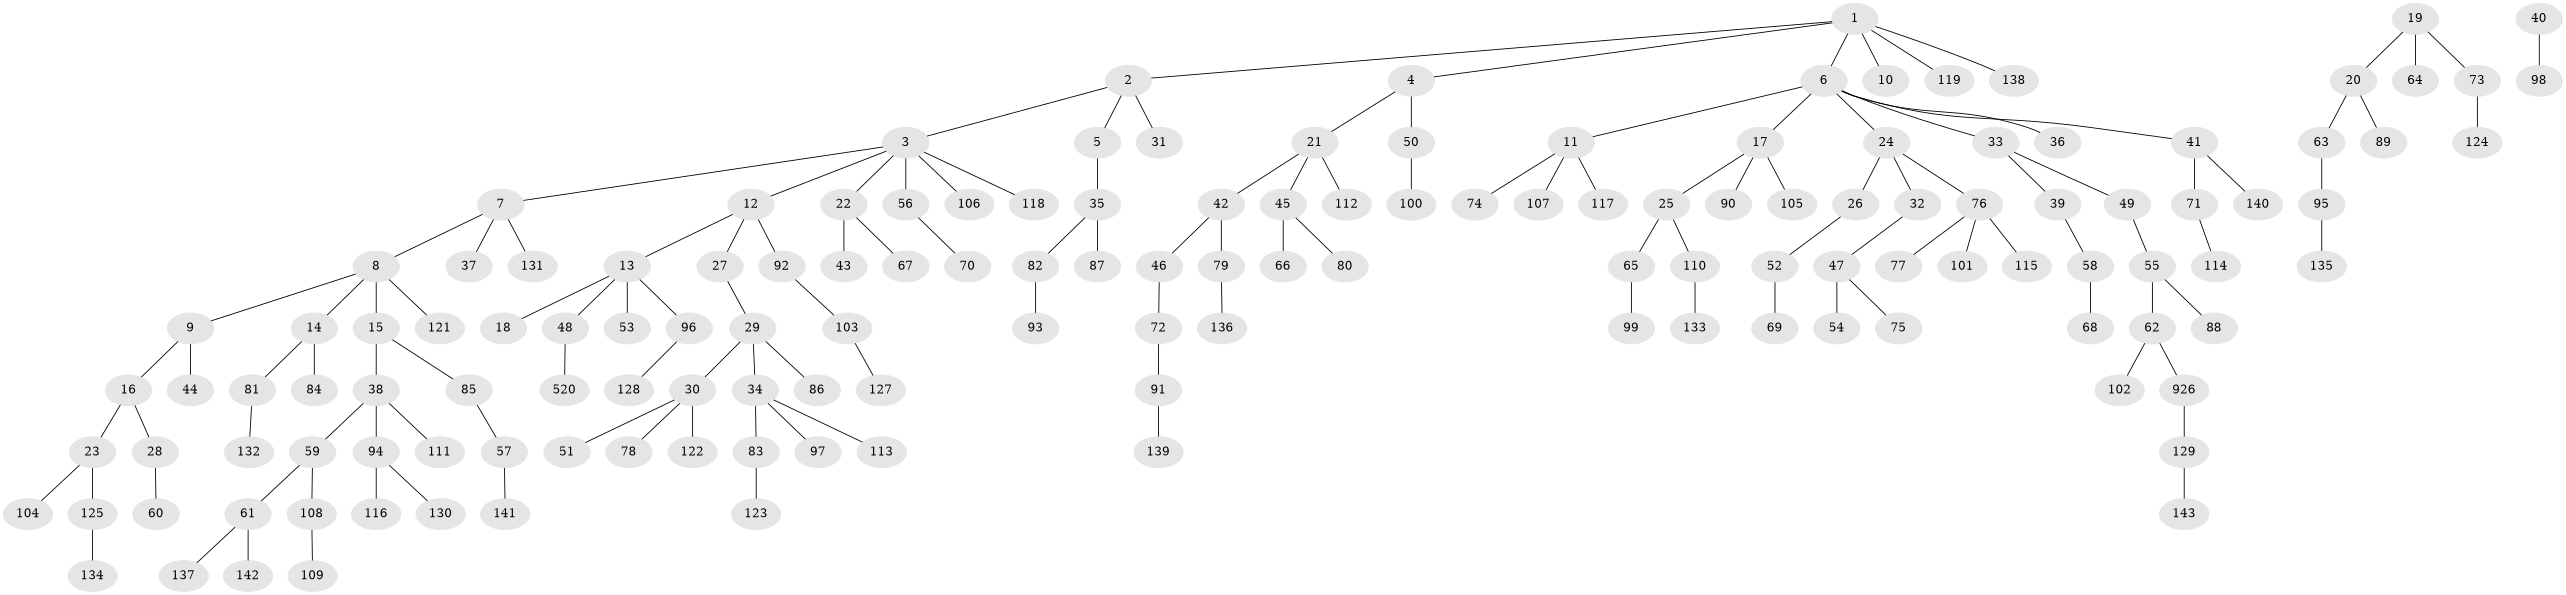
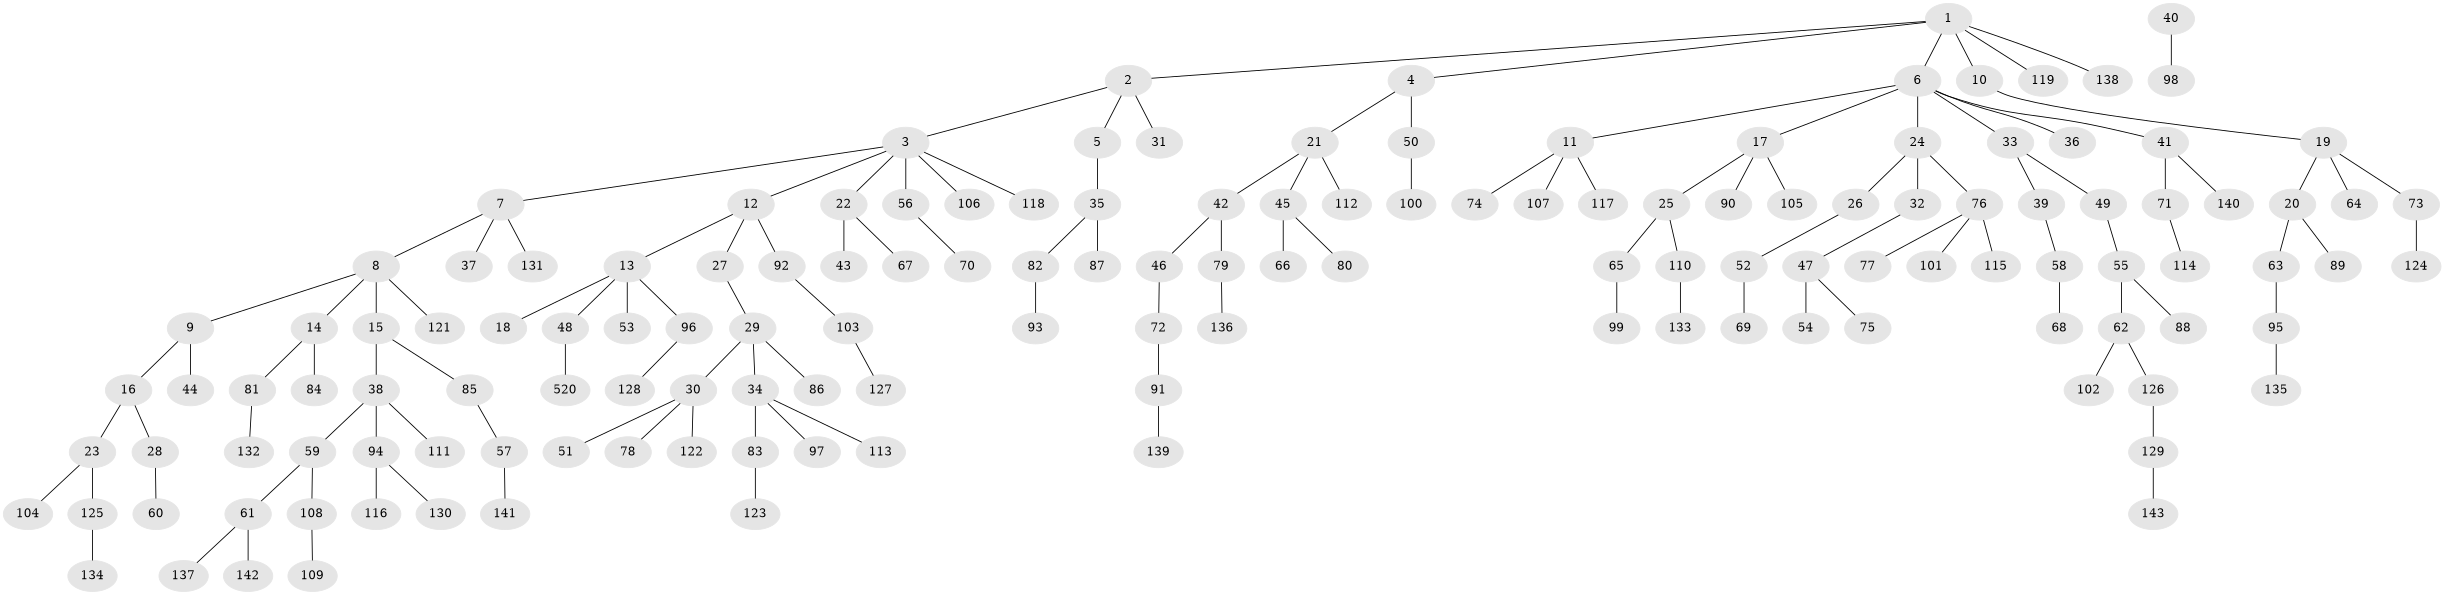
edge "10" -- "19": added
node "926": label "926" -> "126"
